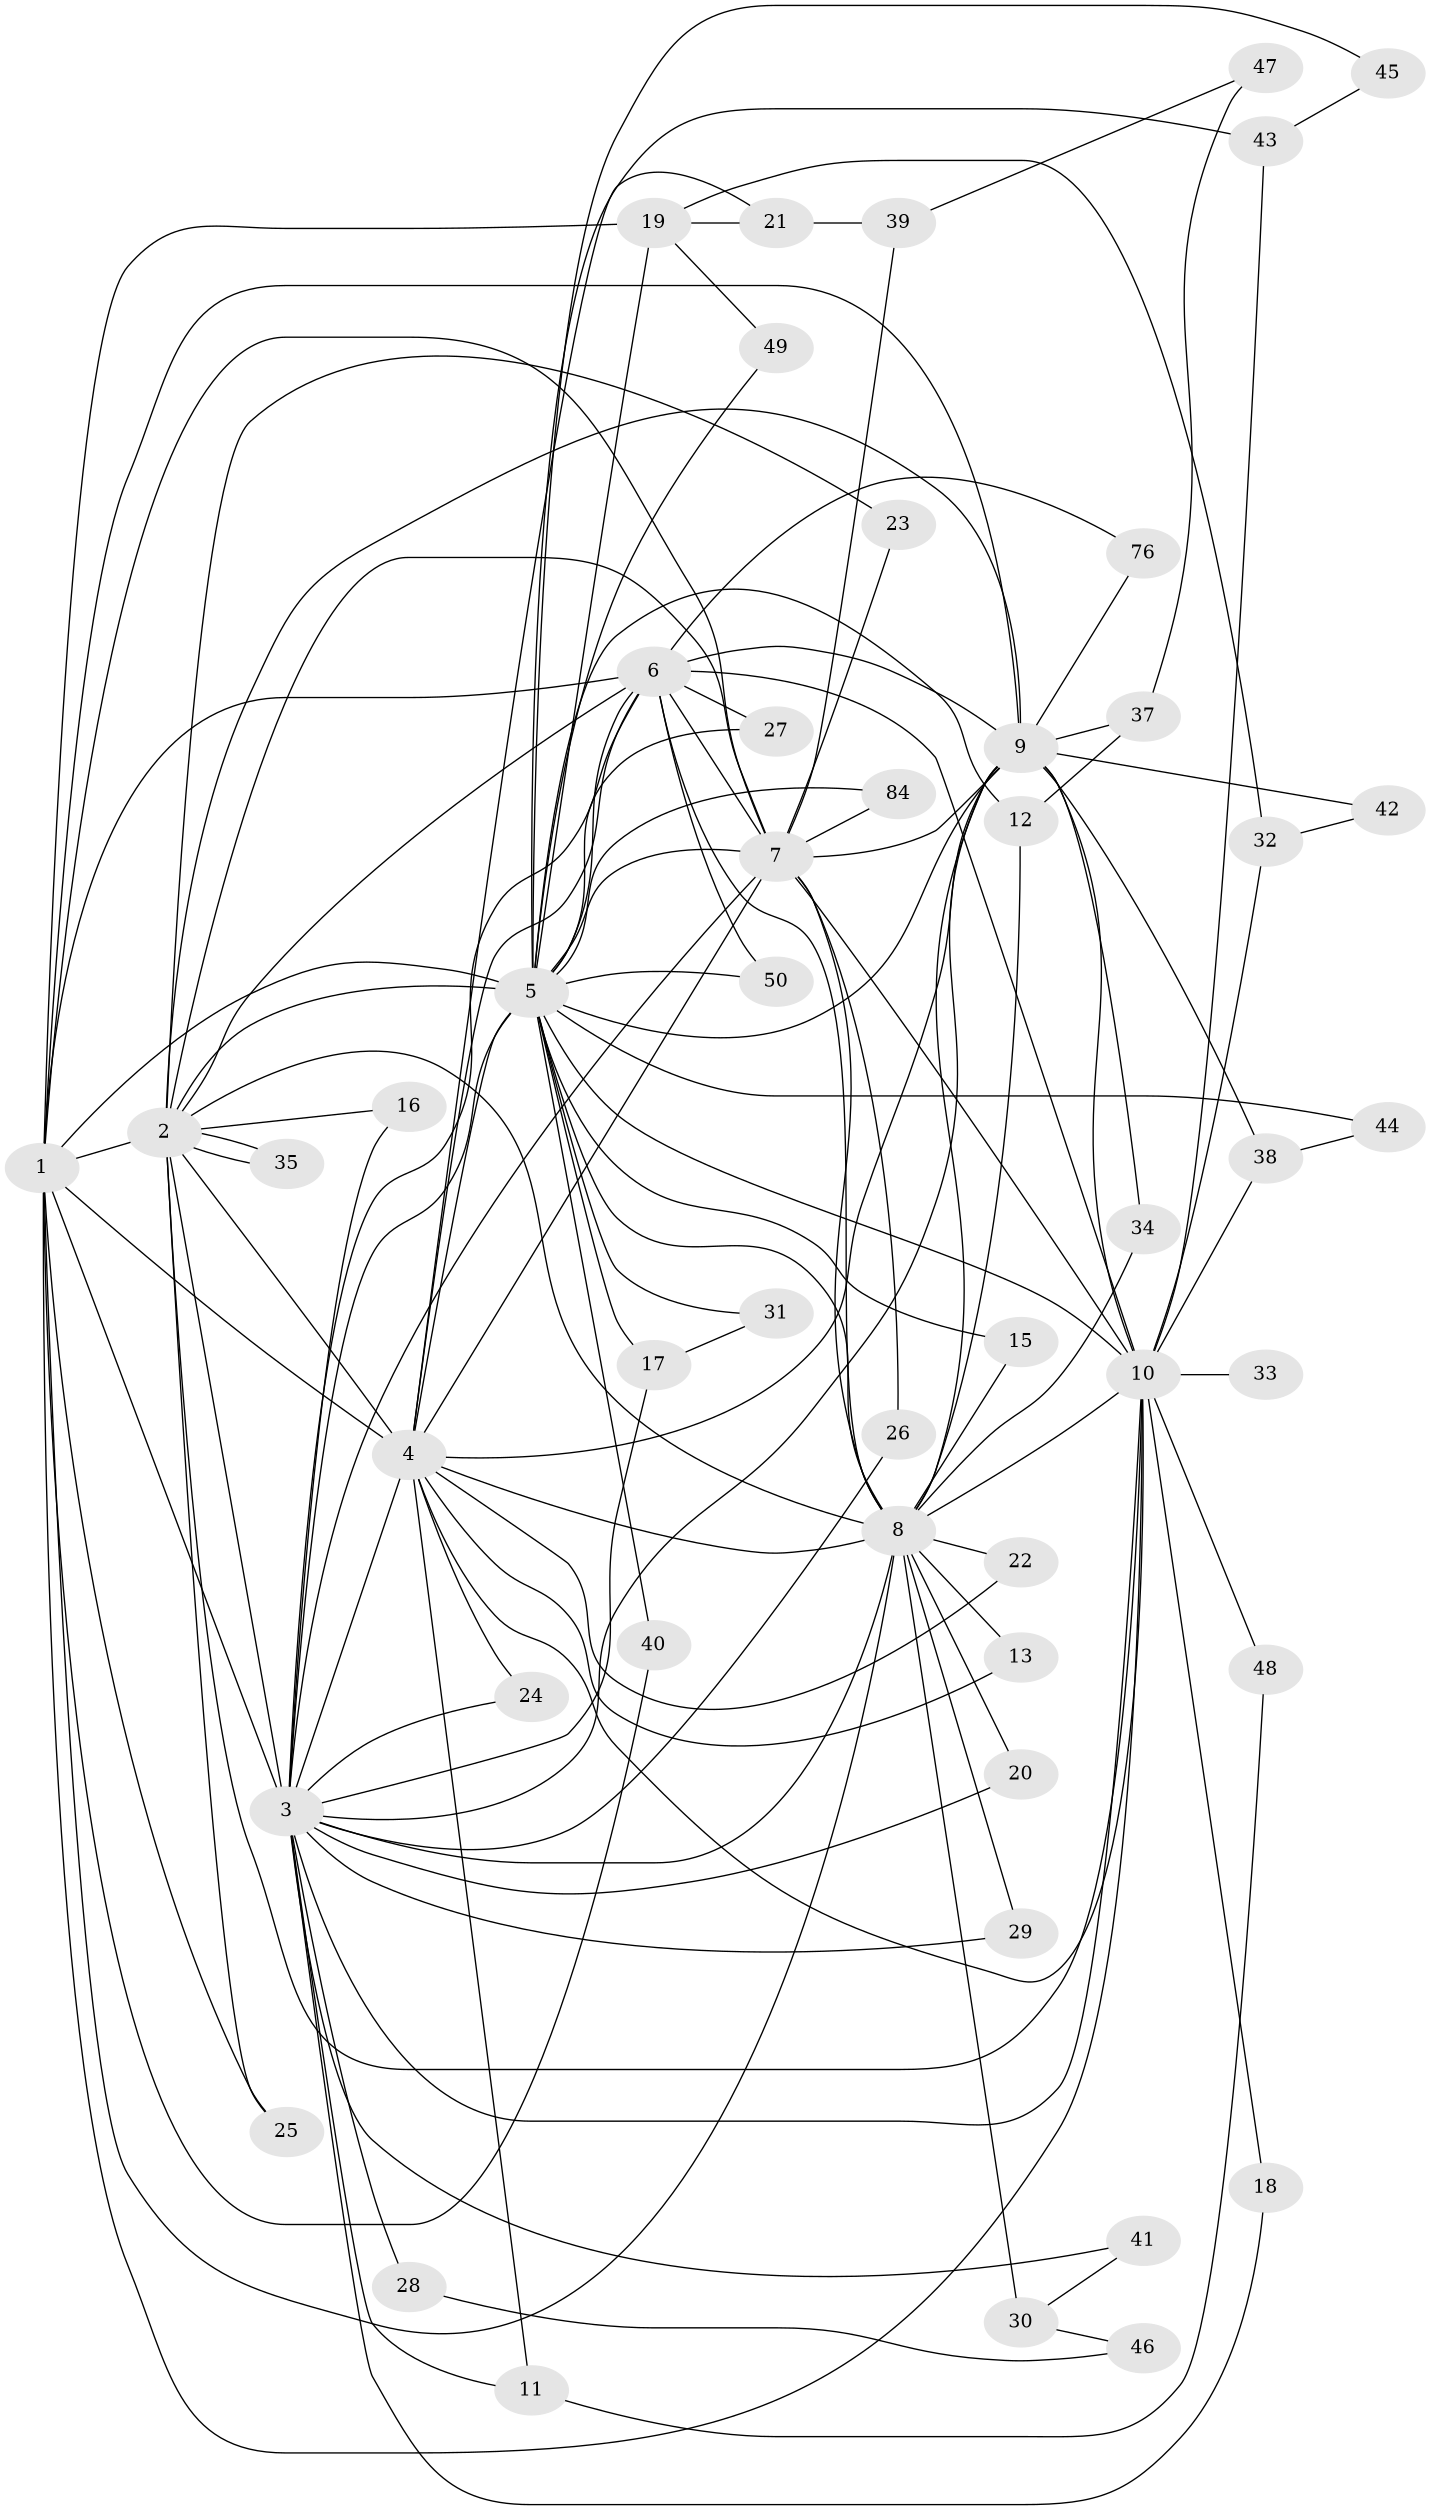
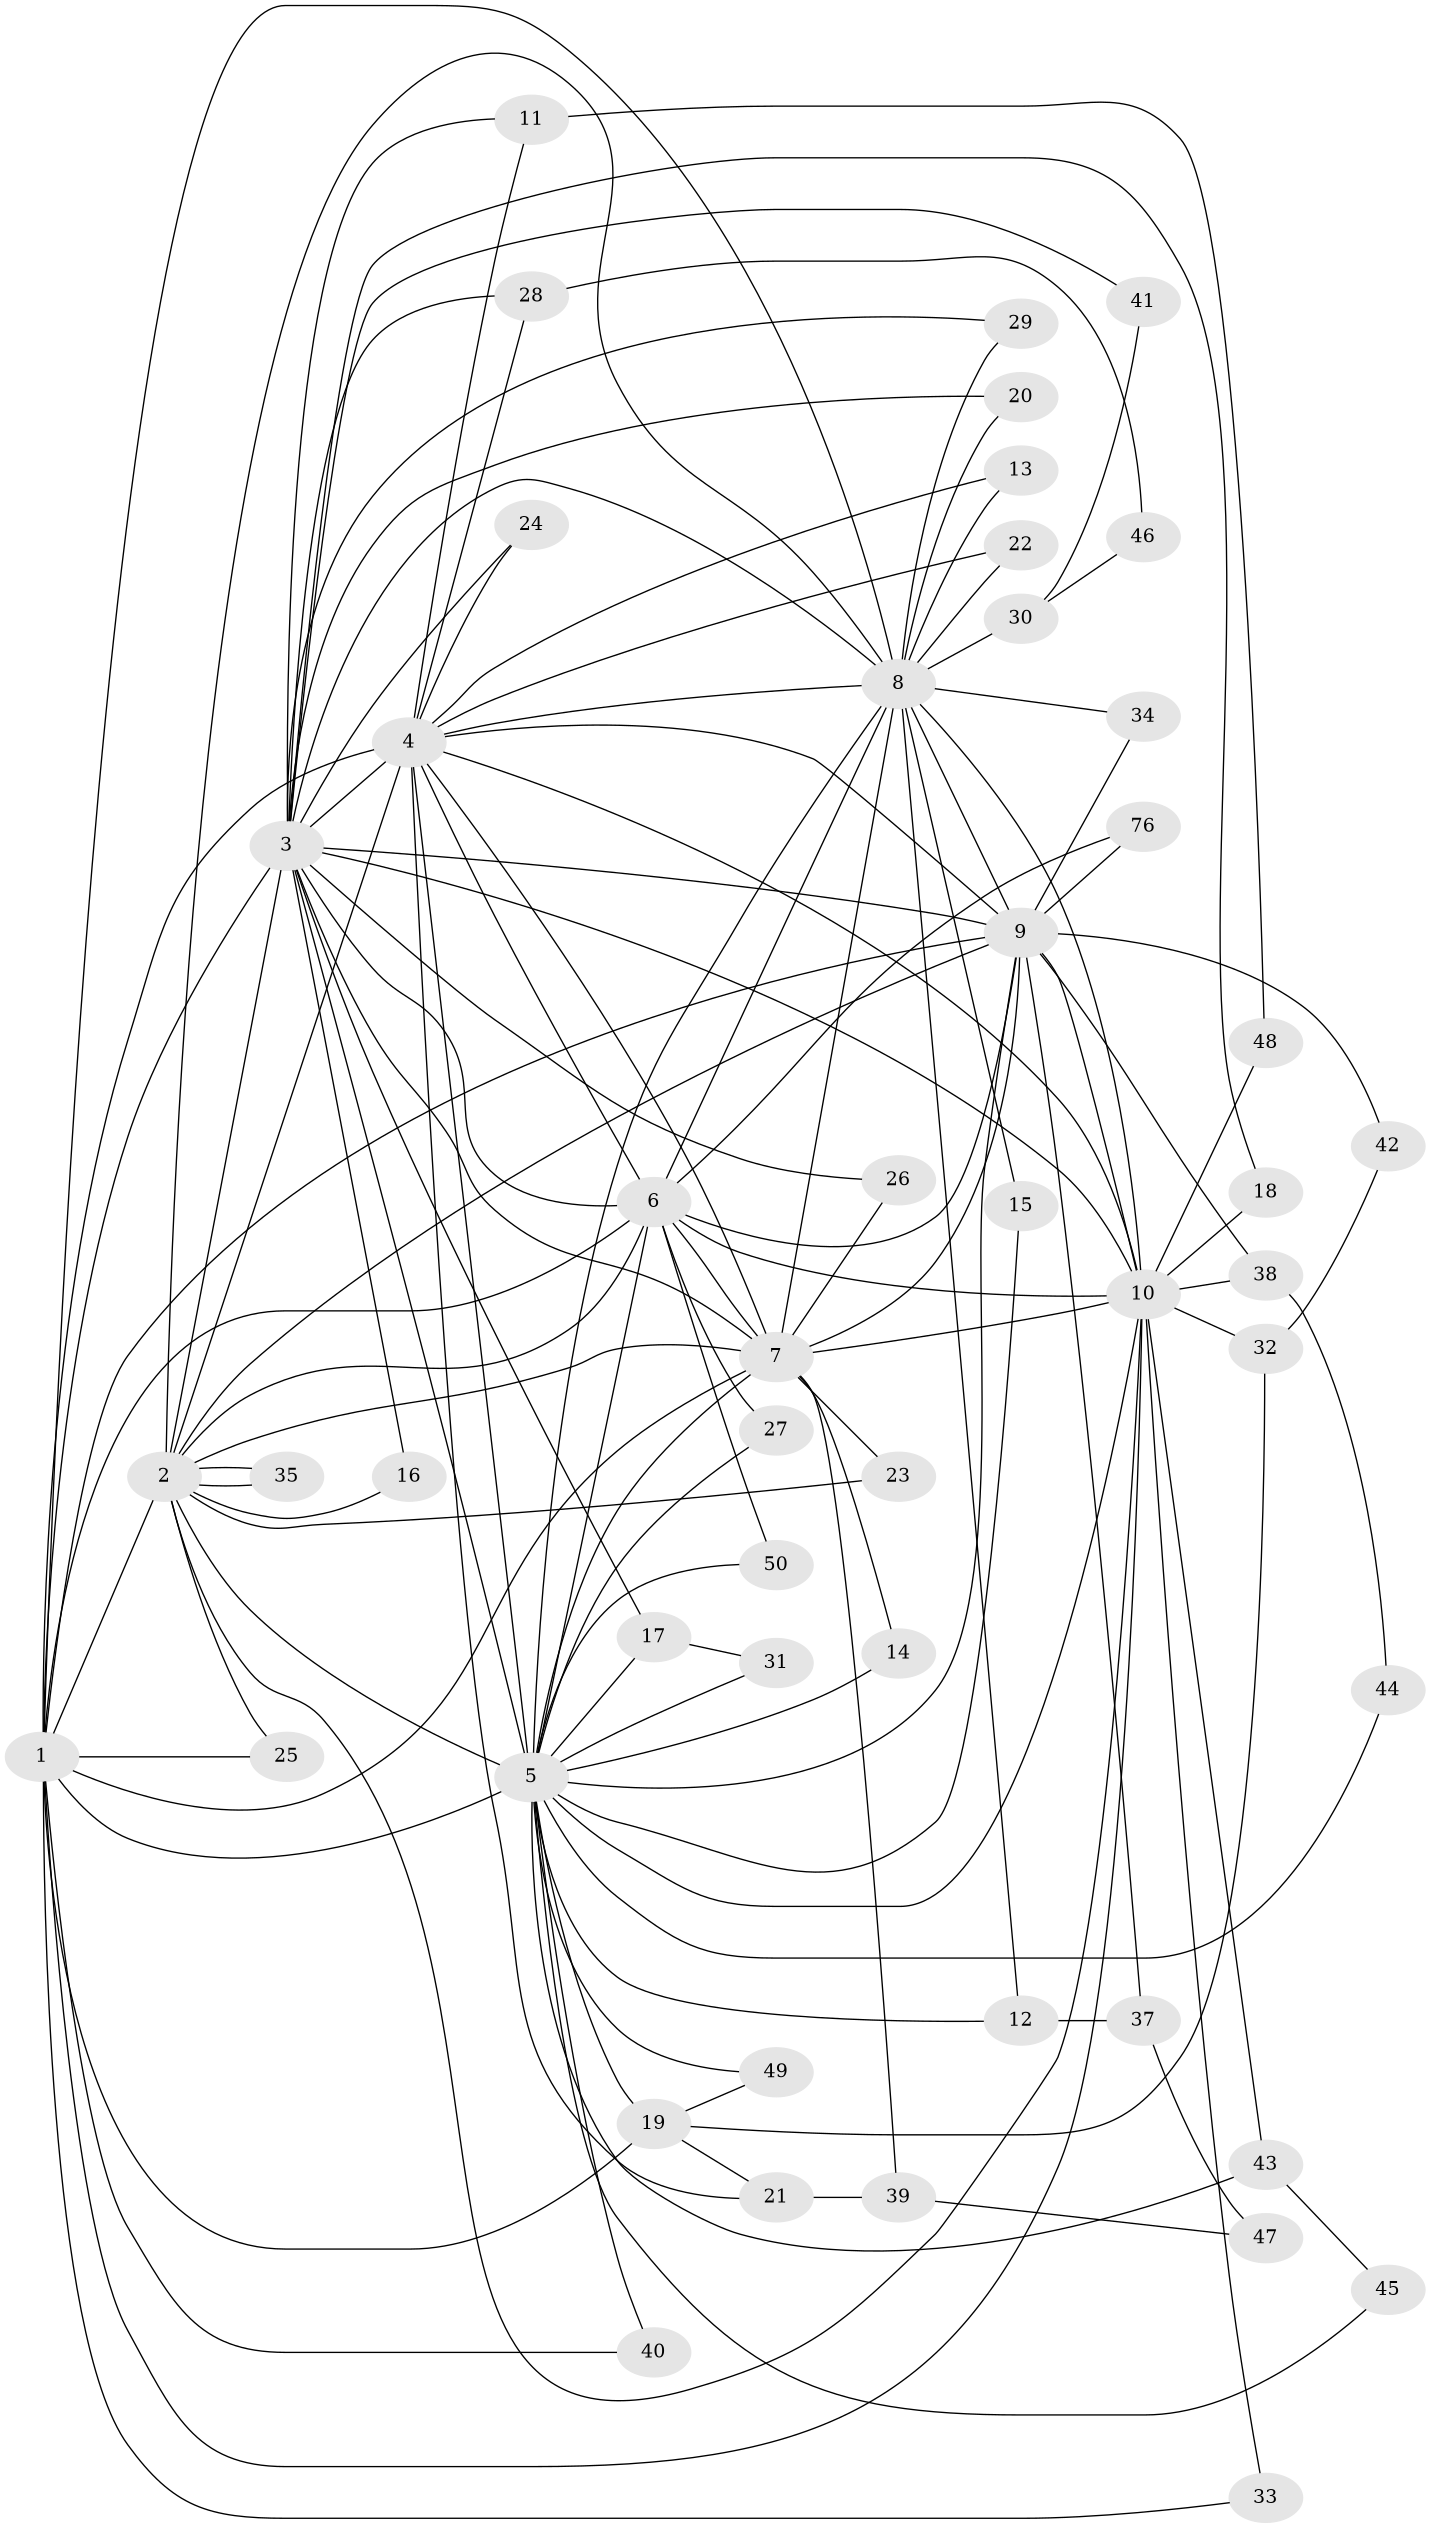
edge "28" -- "4": added
node "84": label "84" -> "14"
edge "1" -- "33": added
